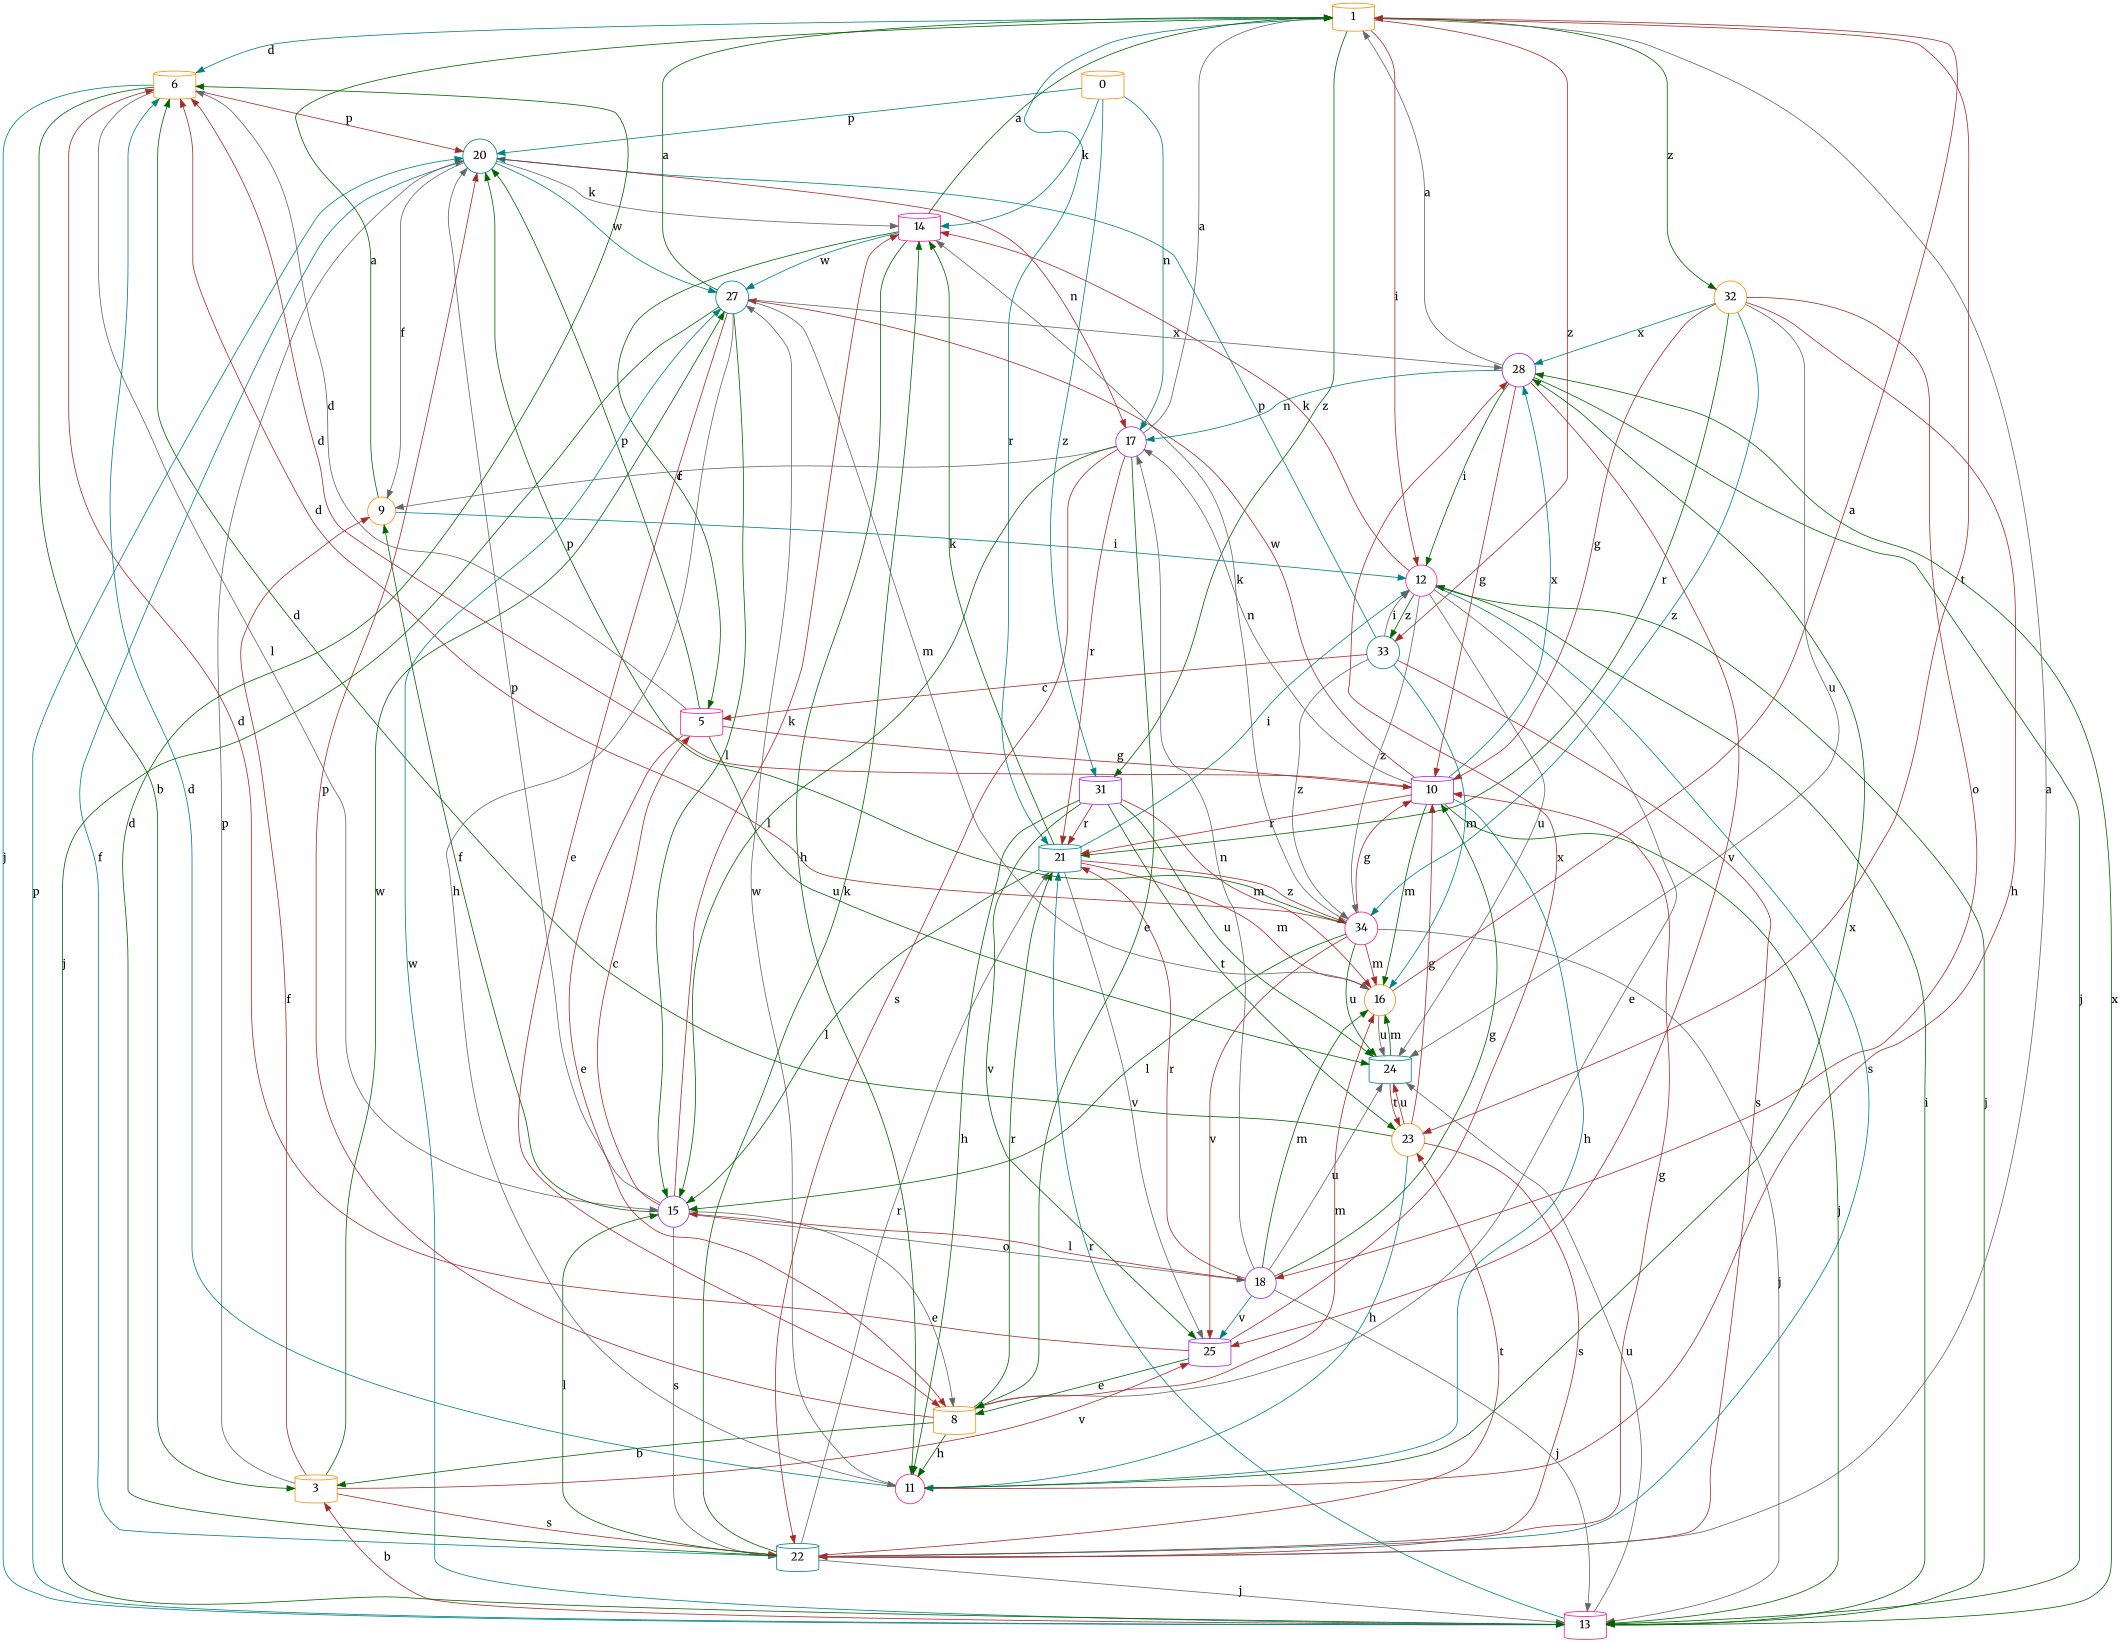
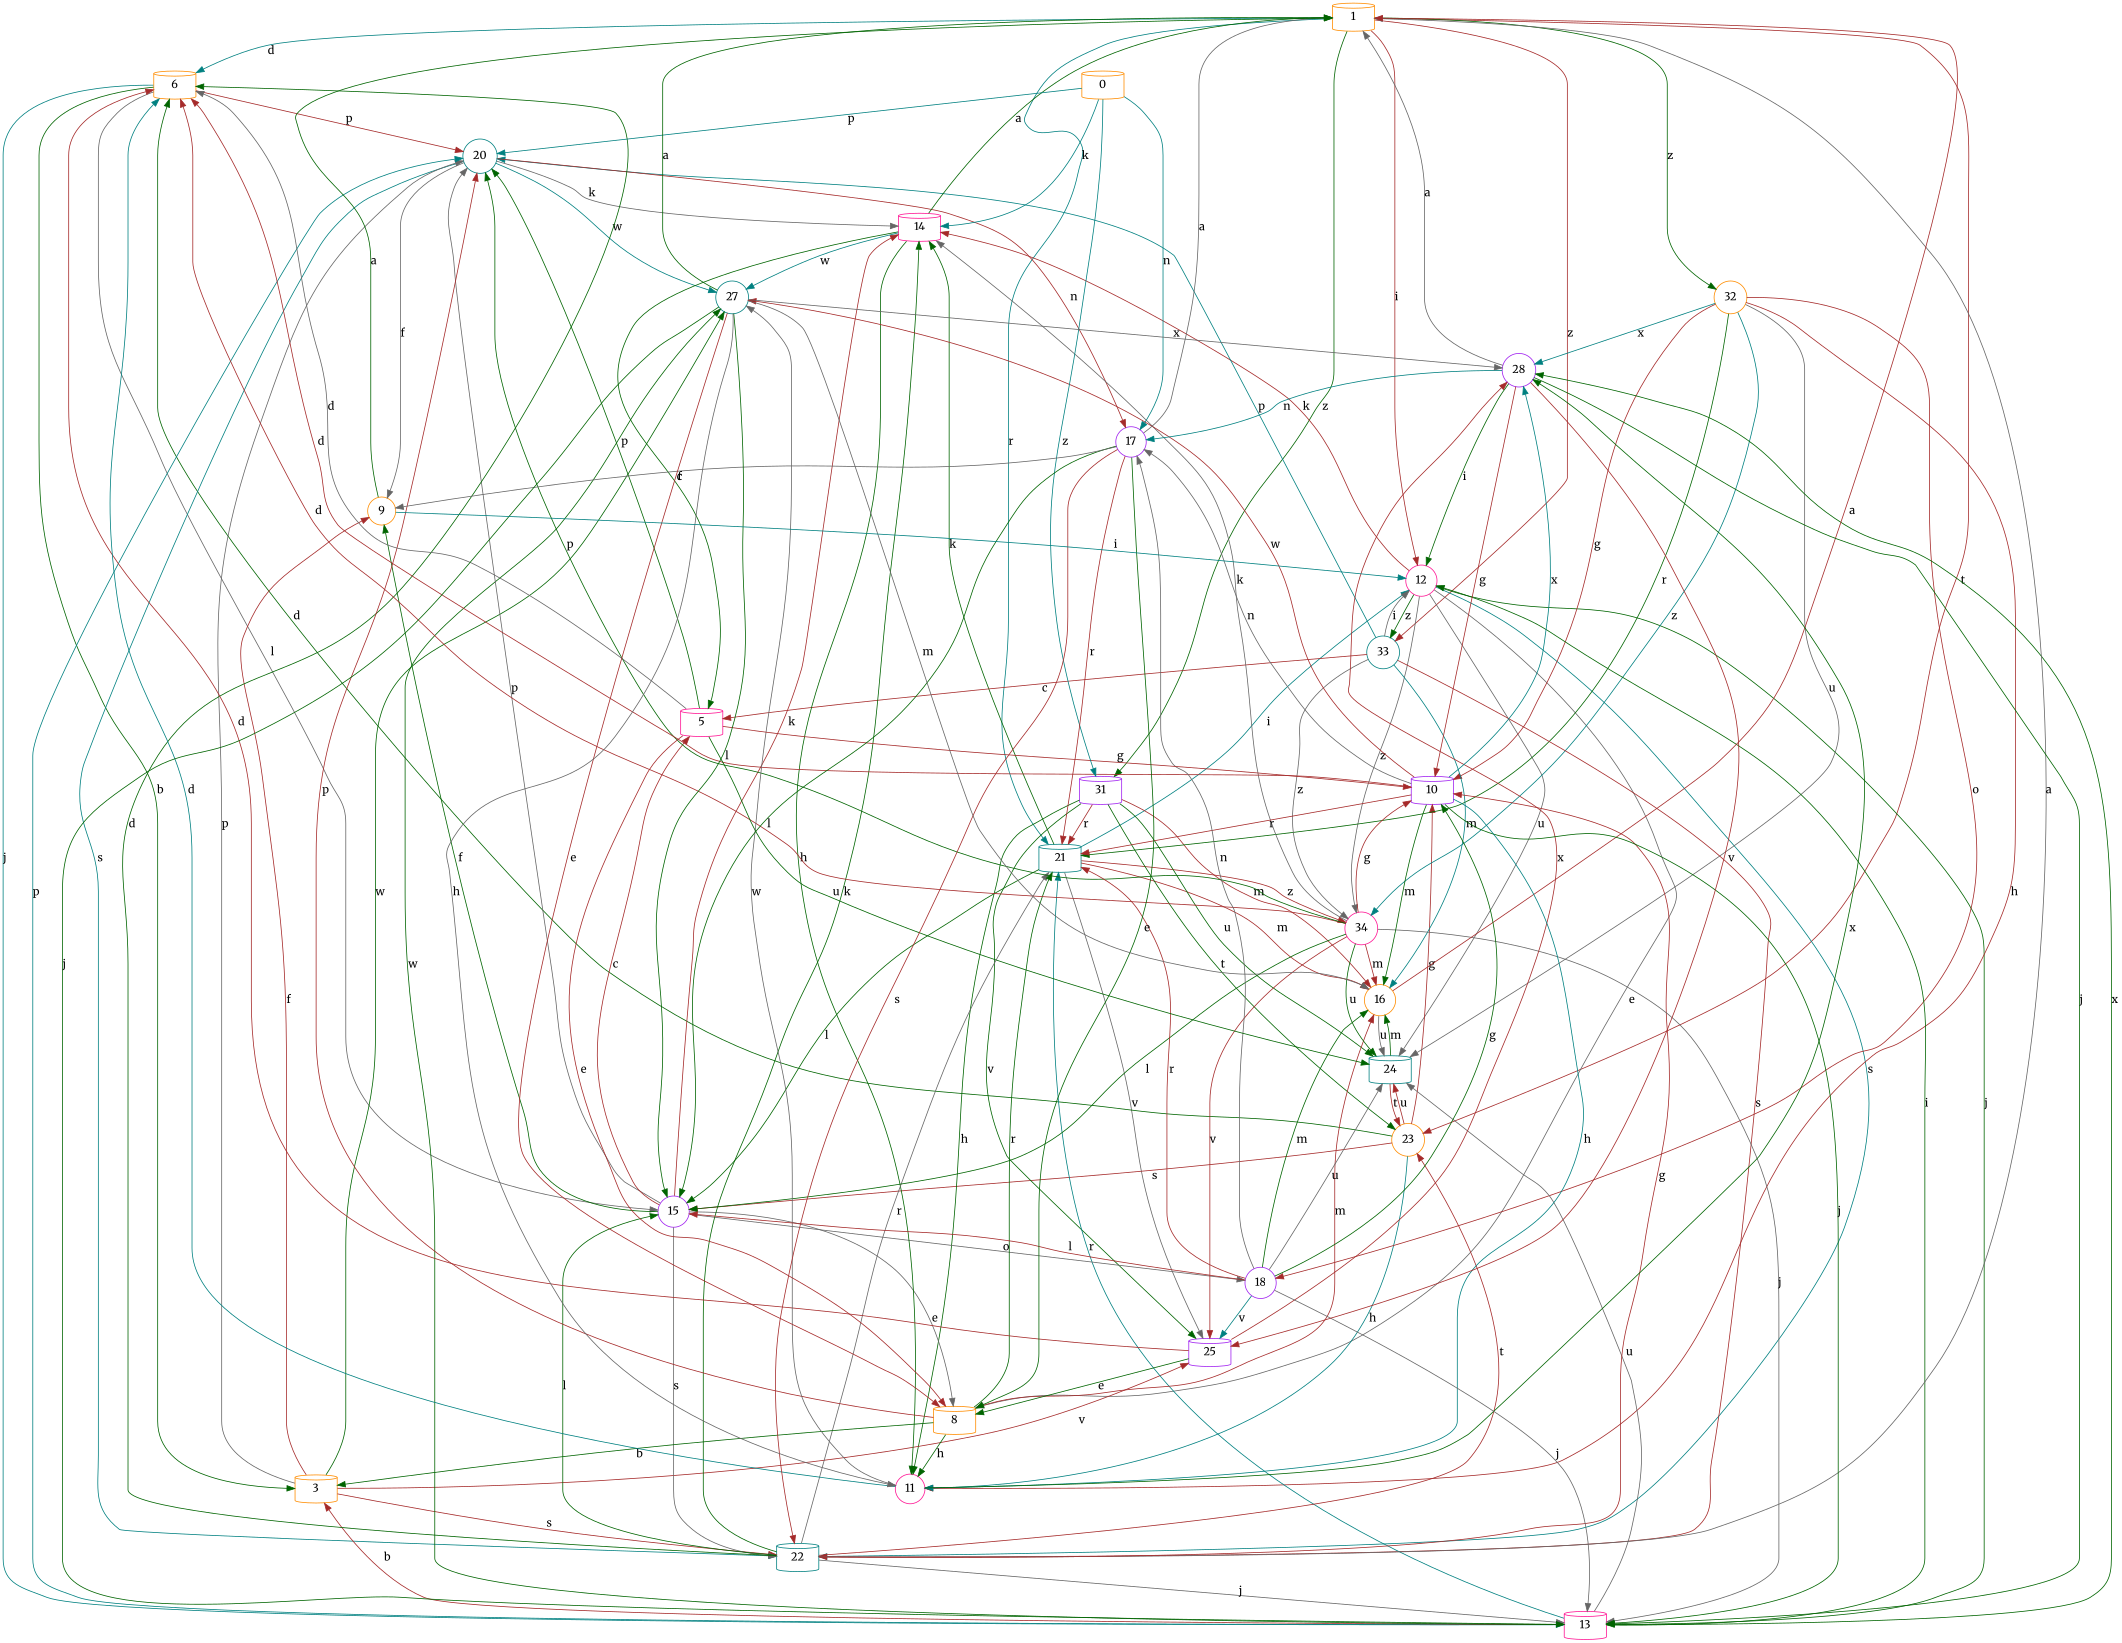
edge "20" -> "22": label "f" -> "s"
edge "13" -> "27": color teal -> darkgreen
edge "23" -> "22": now "23" -> "15"
